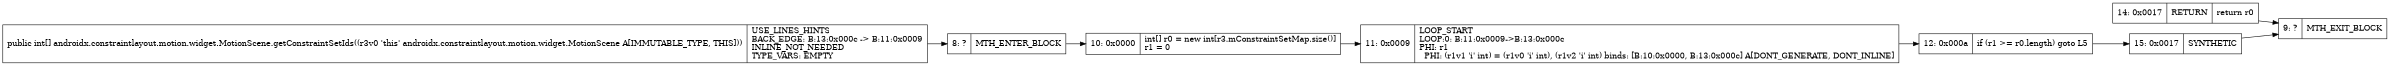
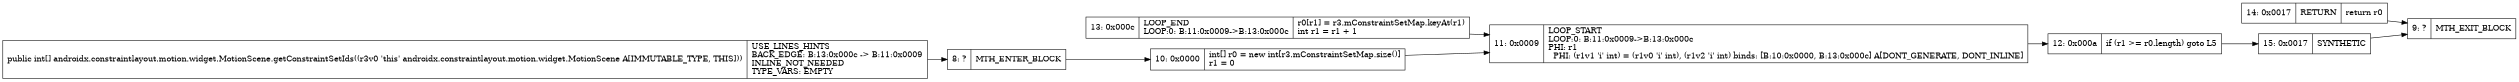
node "13: 0x000c": added
